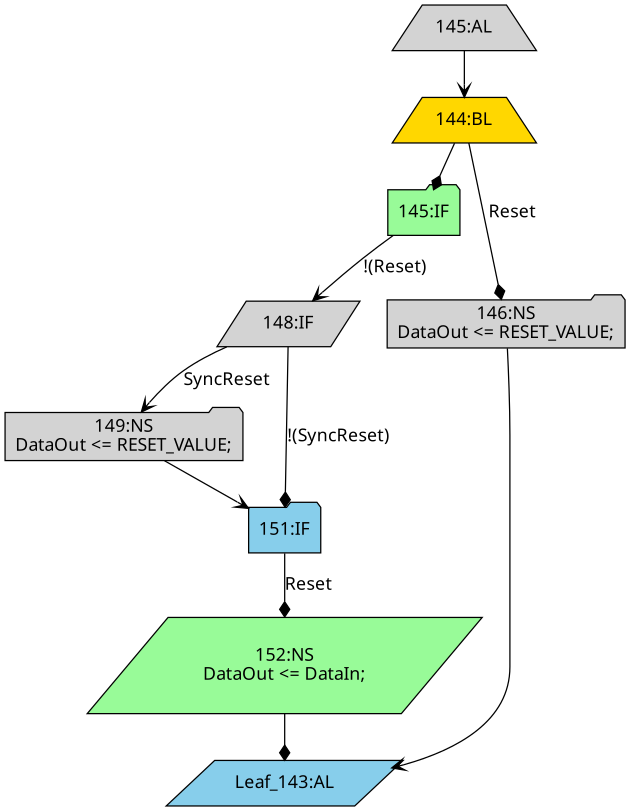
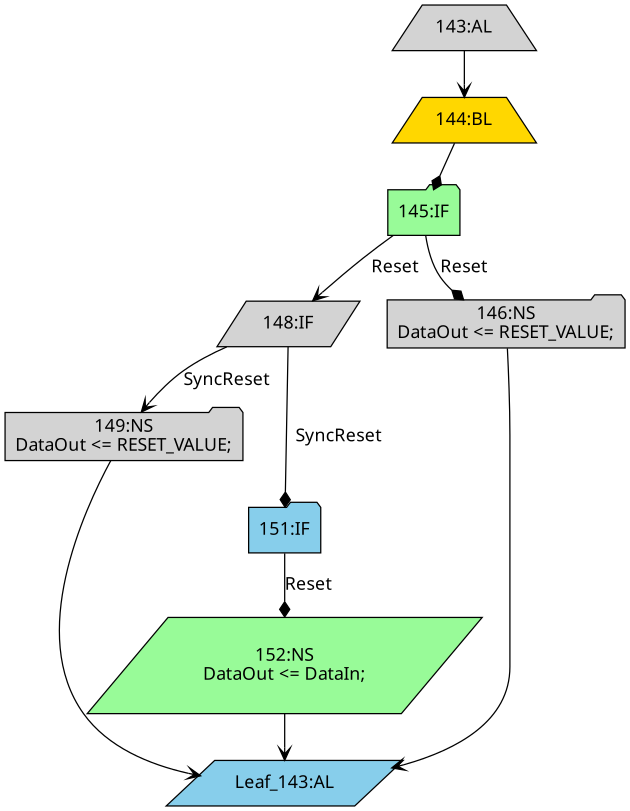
node "145:AL": label "145:AL" -> "143:AL"
edge "144:BL" -> "146:NS DataOut <= RESET_VALUE;": now "145:IF" -> "146:NS DataOut <= RESET_VALUE;"
edge "145:IF" -> "148:IF": label "!(Reset)" -> "Reset"
edge "148:IF" -> "151:IF": label "!(SyncReset)" -> "SyncReset"
edge "149:NS DataOut <= RESET_VALUE;" -> "151:IF": now "149:NS DataOut <= RESET_VALUE;" -> "Leaf_143:AL"
edge "152:NS DataOut <= DataIn;" -> "Leaf_143:AL": arrowhead diamond -> vee
